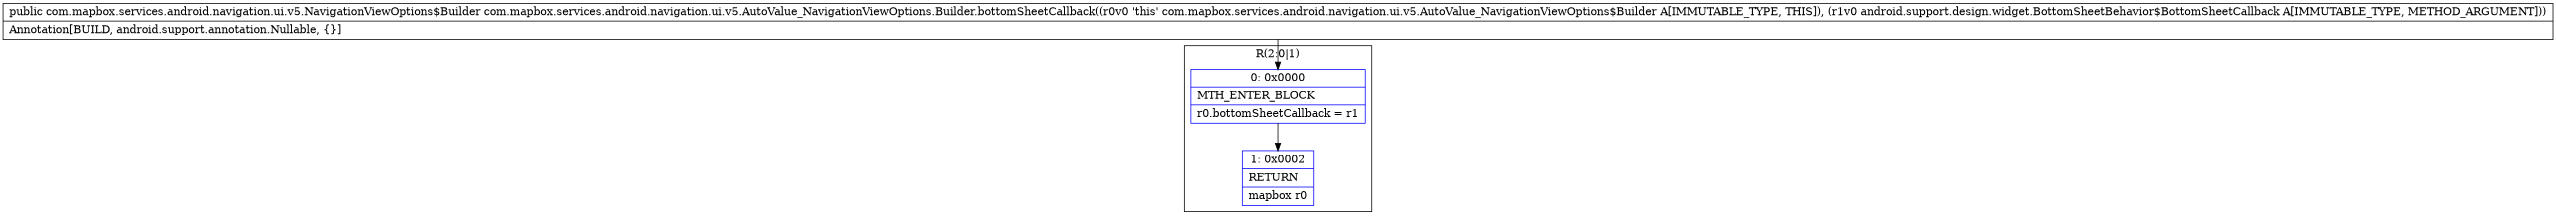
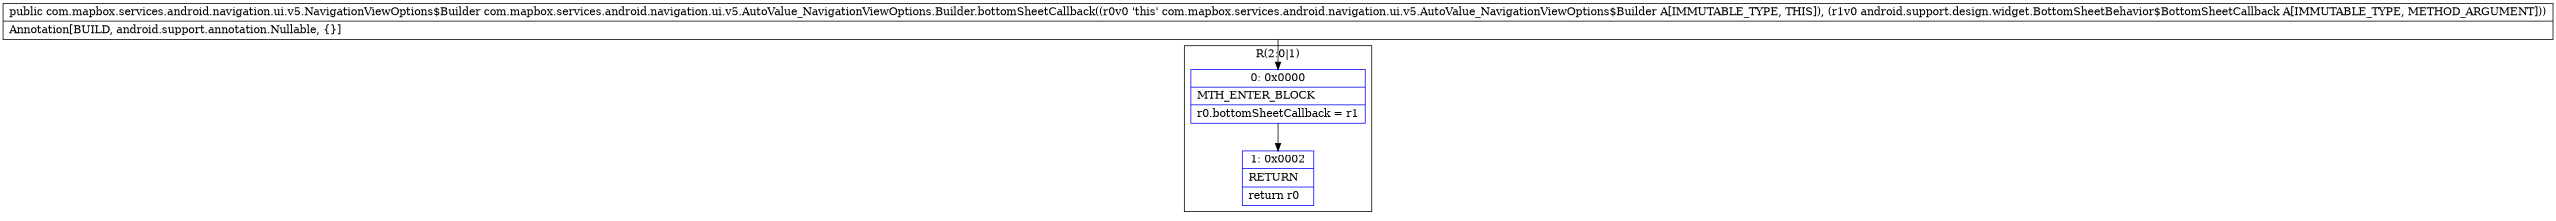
node "1: 0x0002": text "mapbox r0" -> "return r0"
